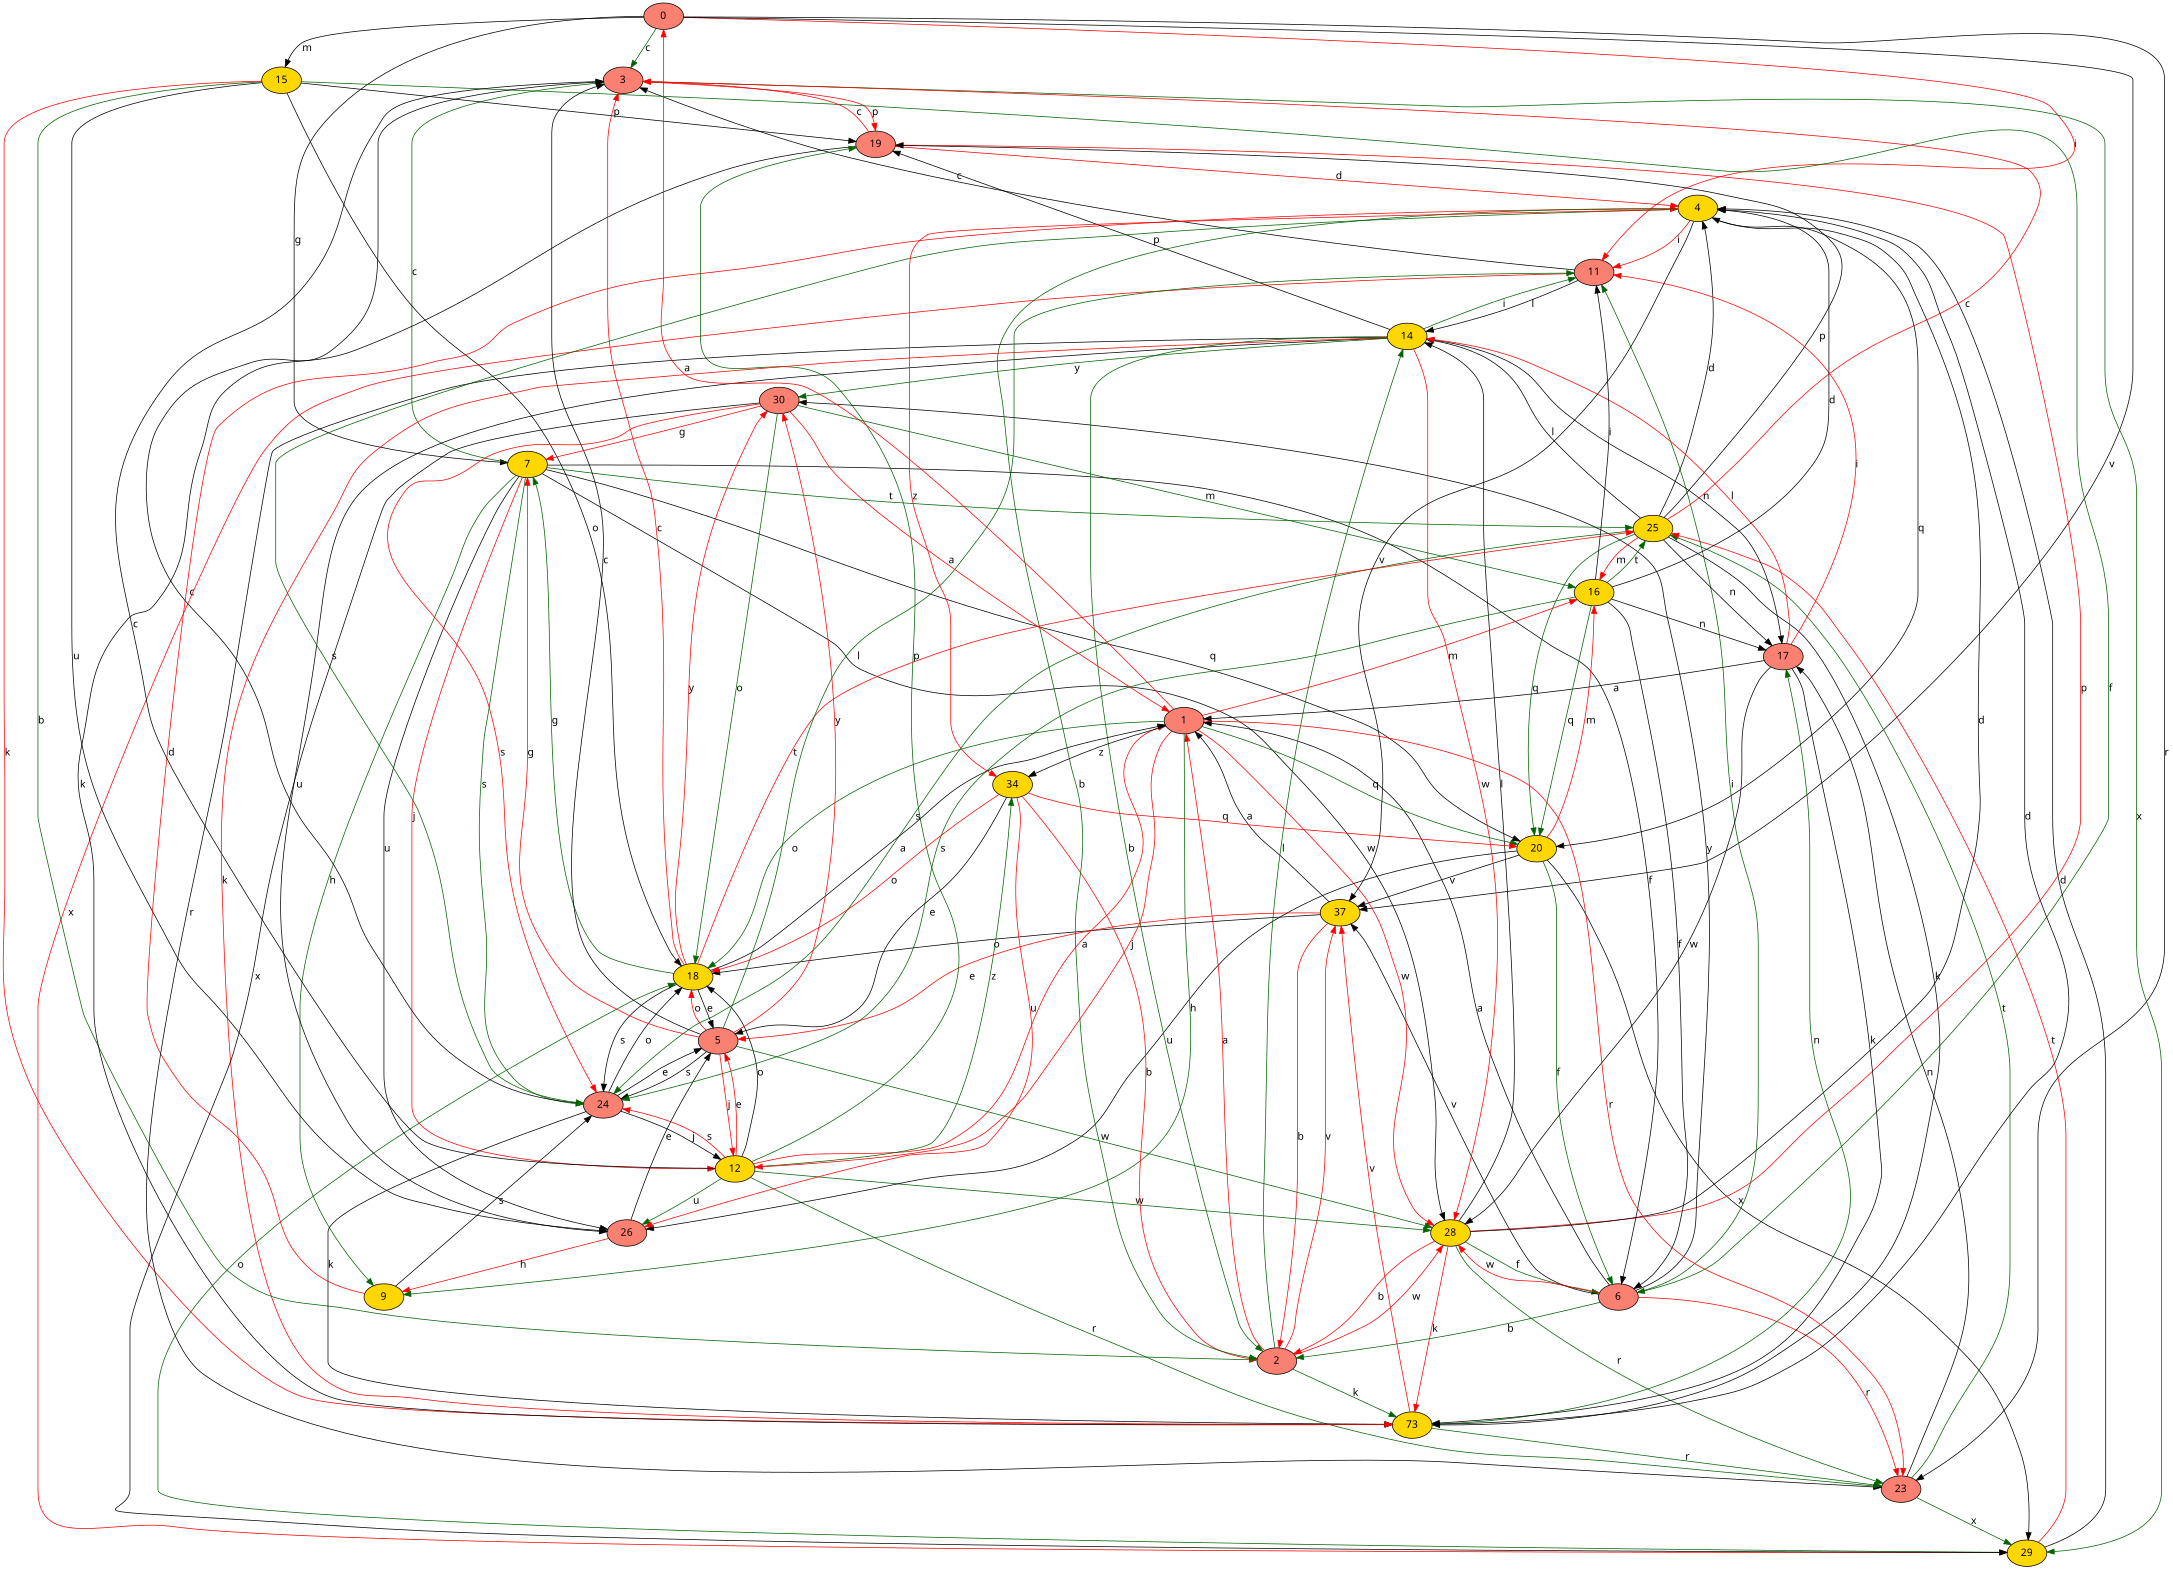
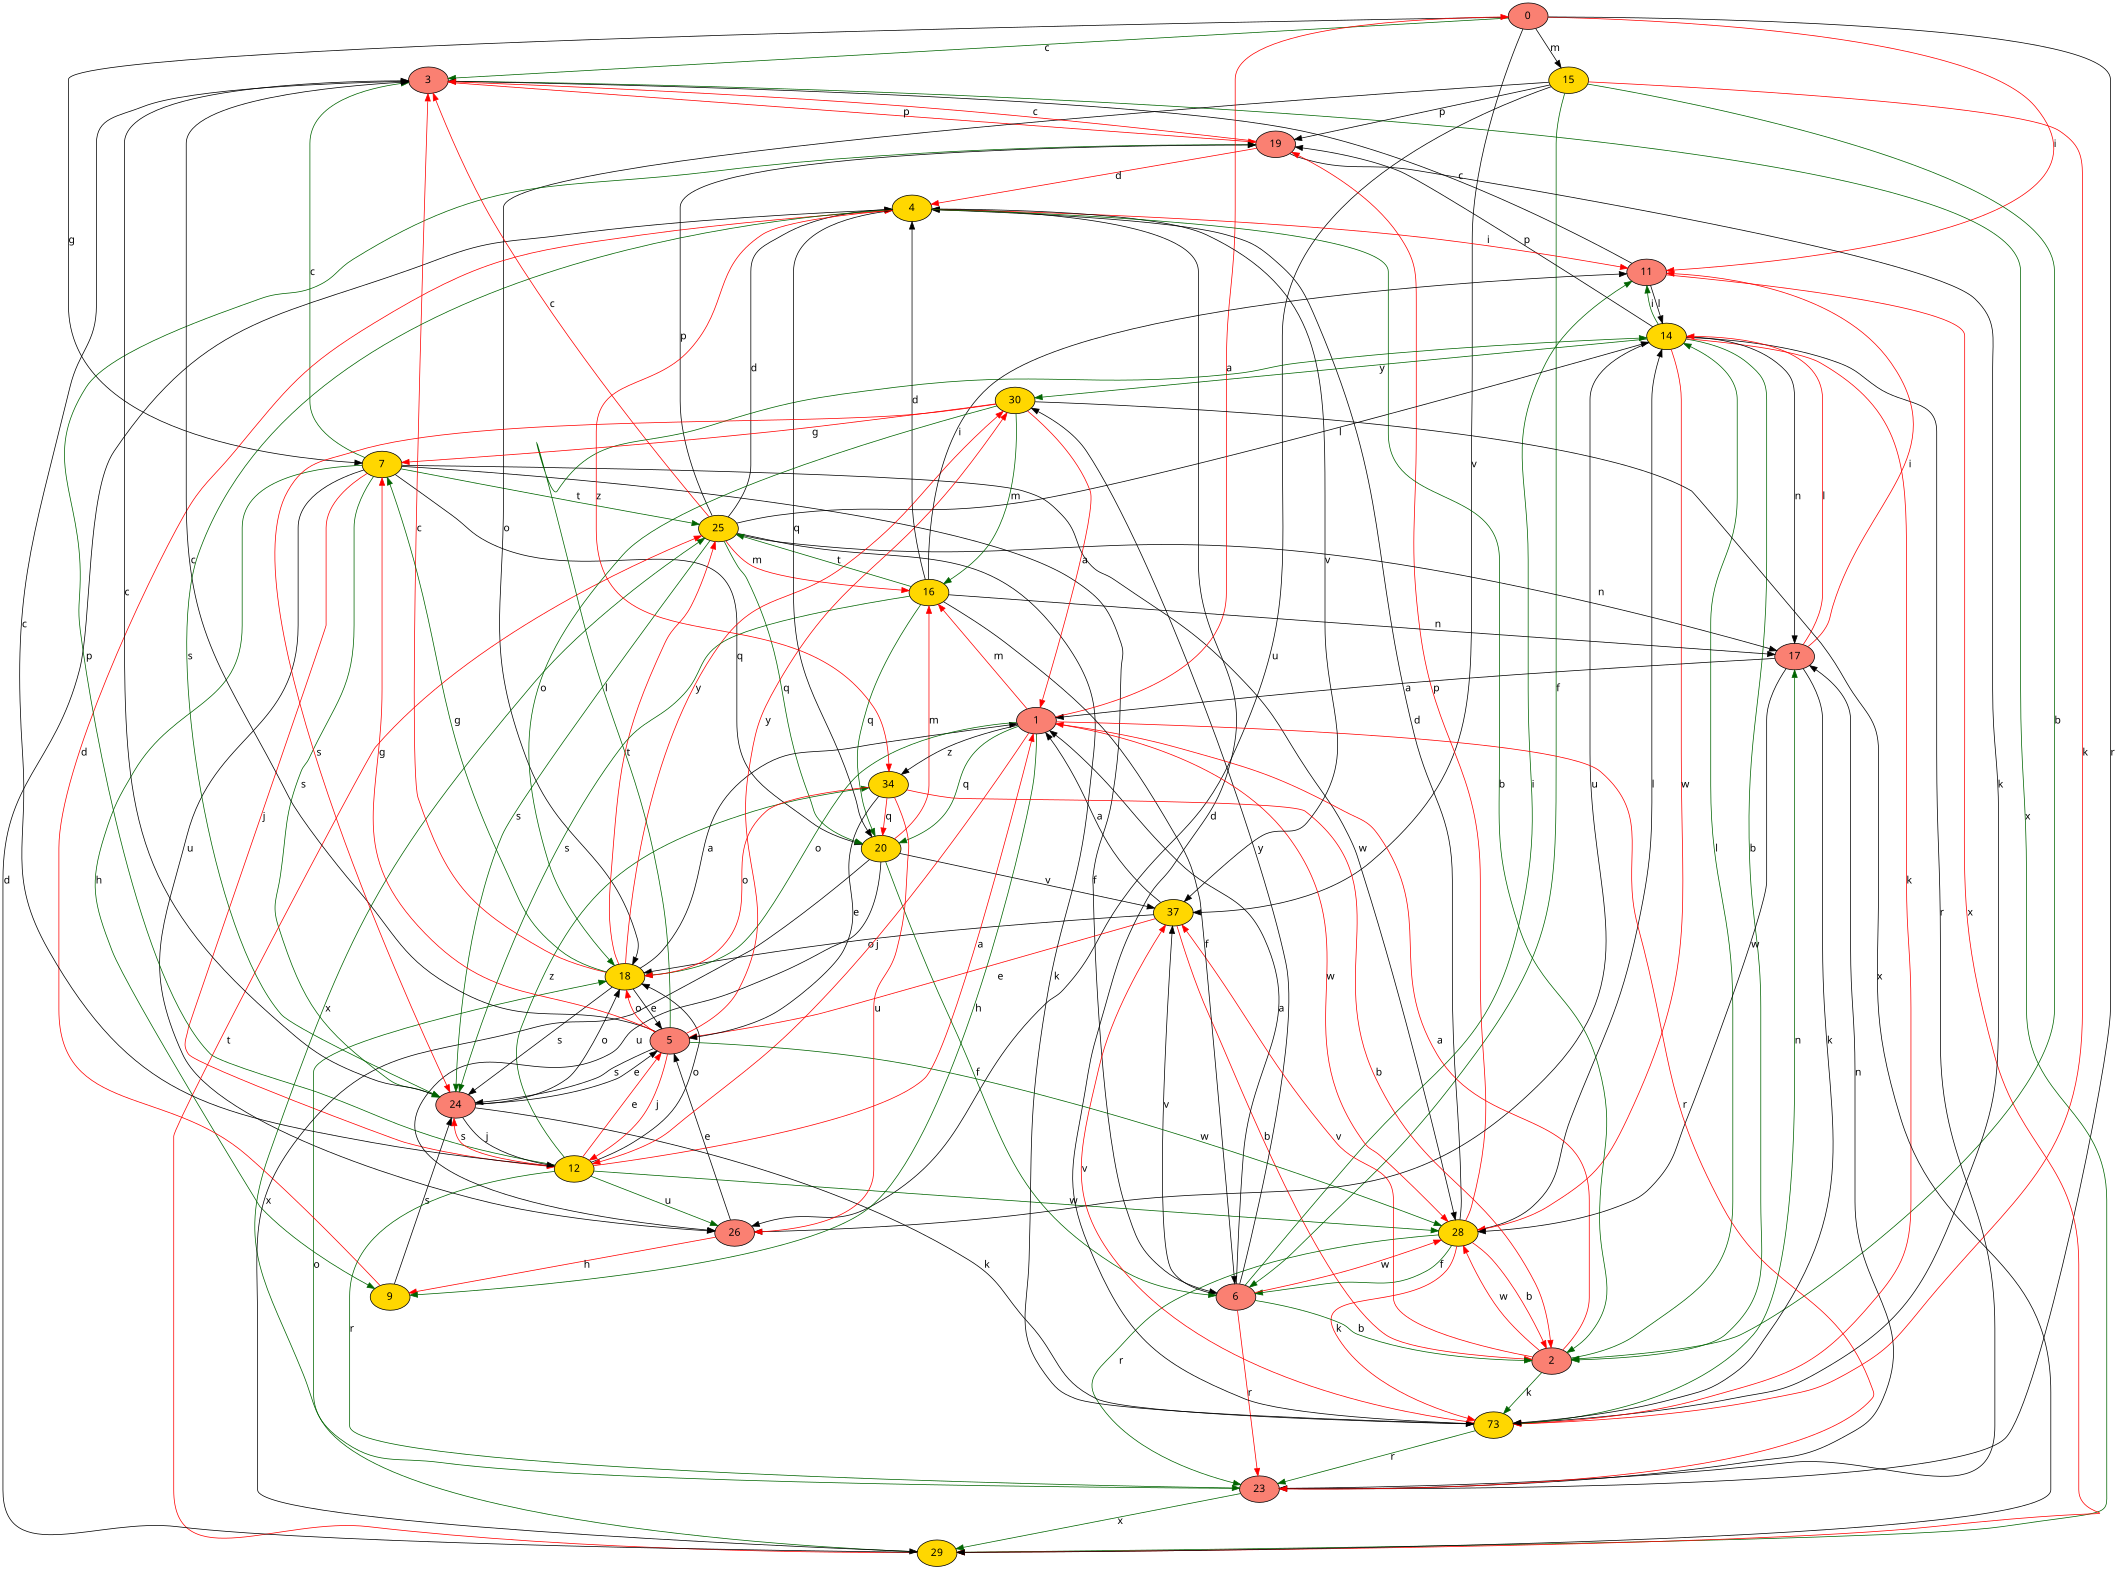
node "30": fillcolor salmon -> gold
edge "5" -> "11": now "5" -> "14"
edge "23" -> "25": label "t" -> "x"
